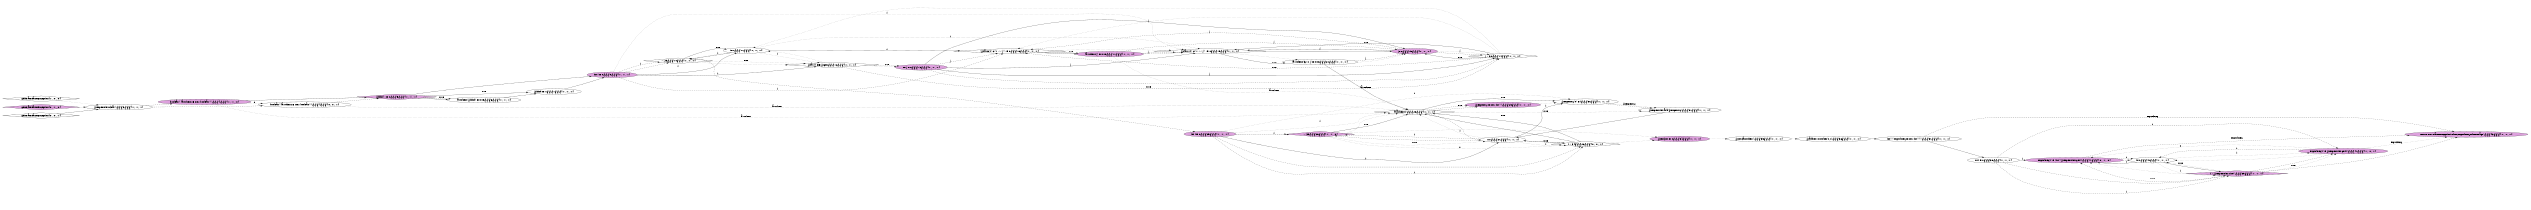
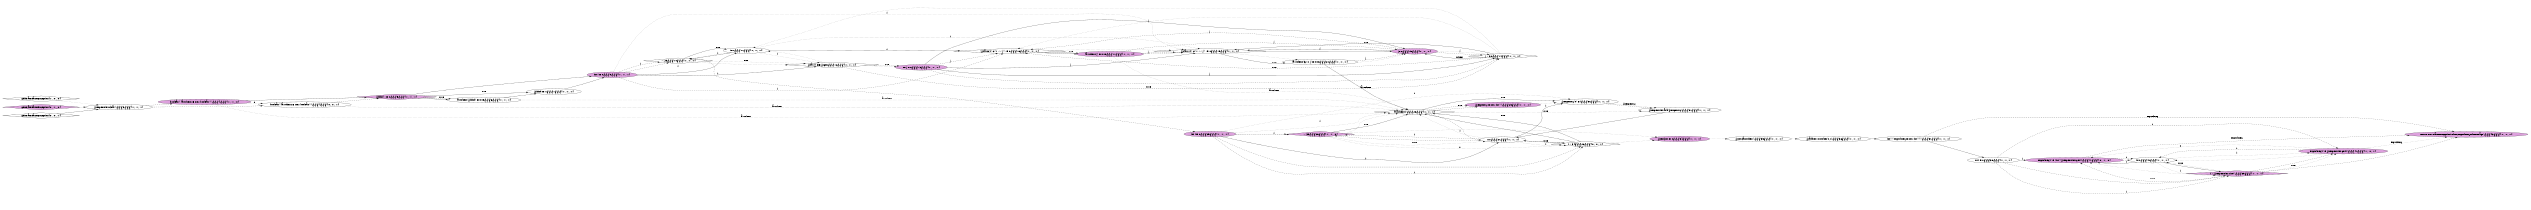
edge "j < 32@@@14@@@['1', '1', '1']" -> "j++@@@15@@@['1', '1', '1']": label "true" -> "tokens"
edge "la1tokens(jj_kind( = true@@@6@@@['1', '1', '1']" -> "la1tokens(i(@@@28@@@['1', '1', '1']": added, label "la1tokens"
